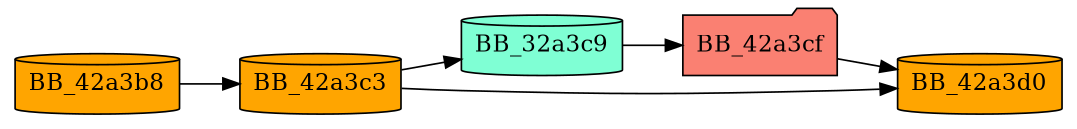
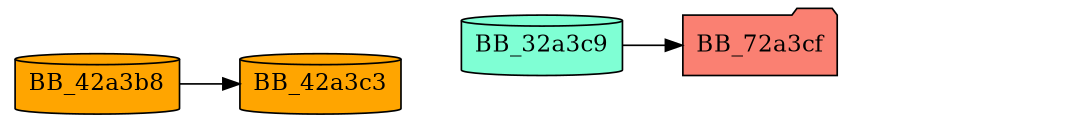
node "BB_42a3cf": label "BB_42a3cf" -> "BB_72a3cf"
edge "BB_42a3c3" -> "BB_32a3c9": removed
node "BB_42a3d0": removed
